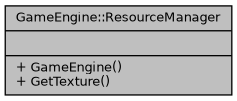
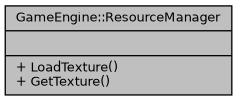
node "GameEngine::ResourceManager": text "+ GameEngine()" -> "+ LoadTexture()"
